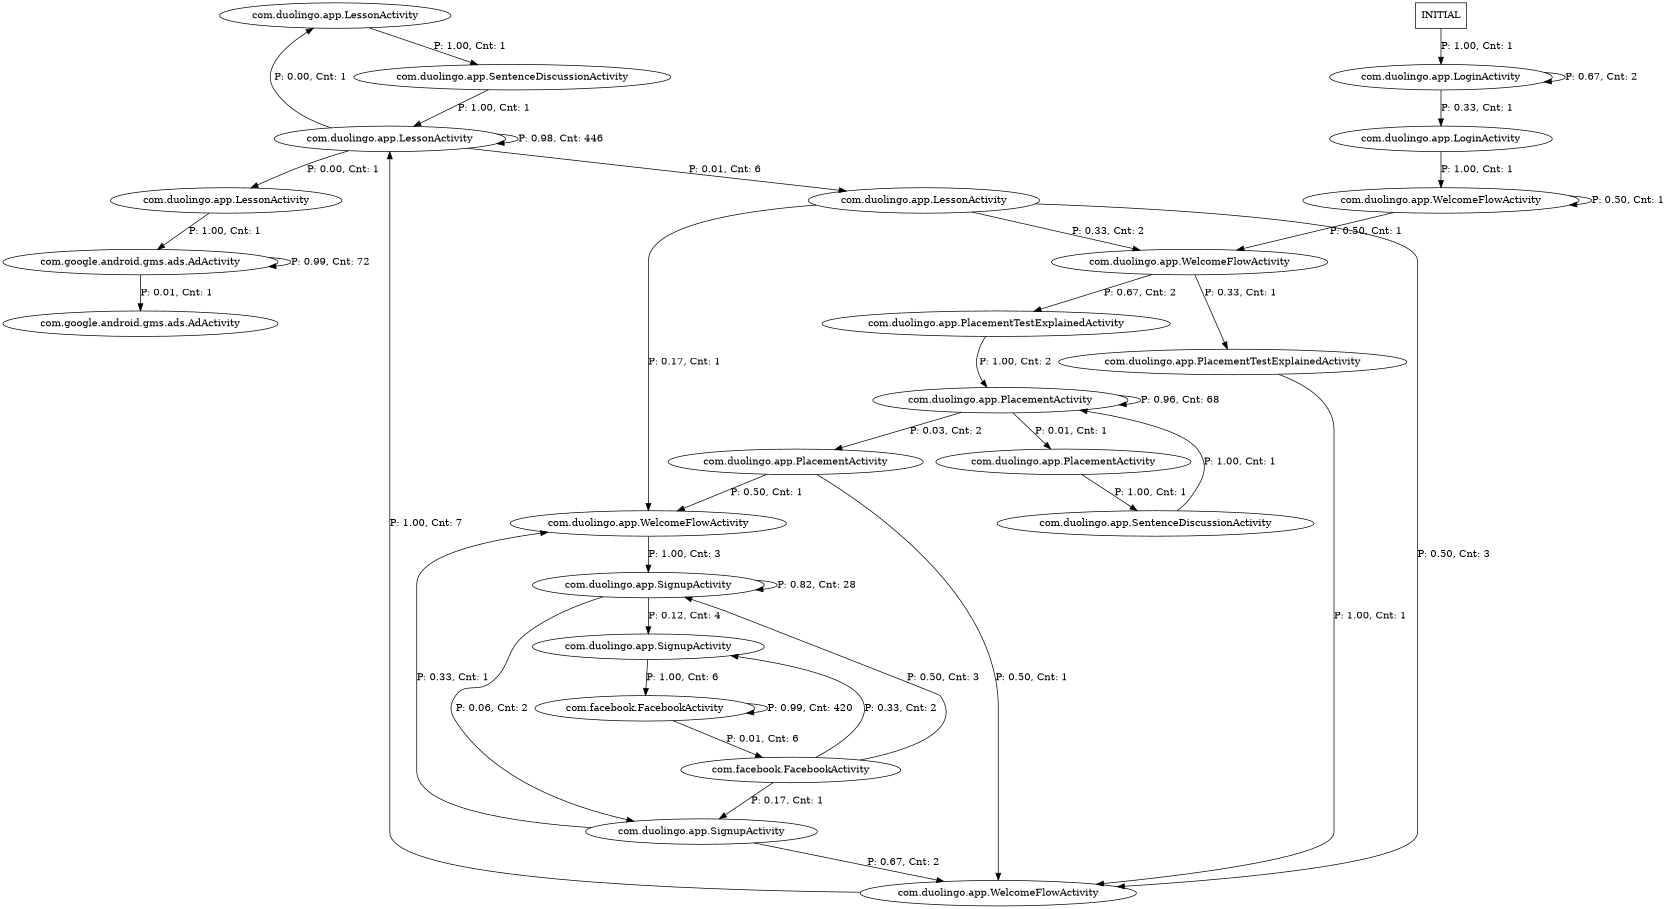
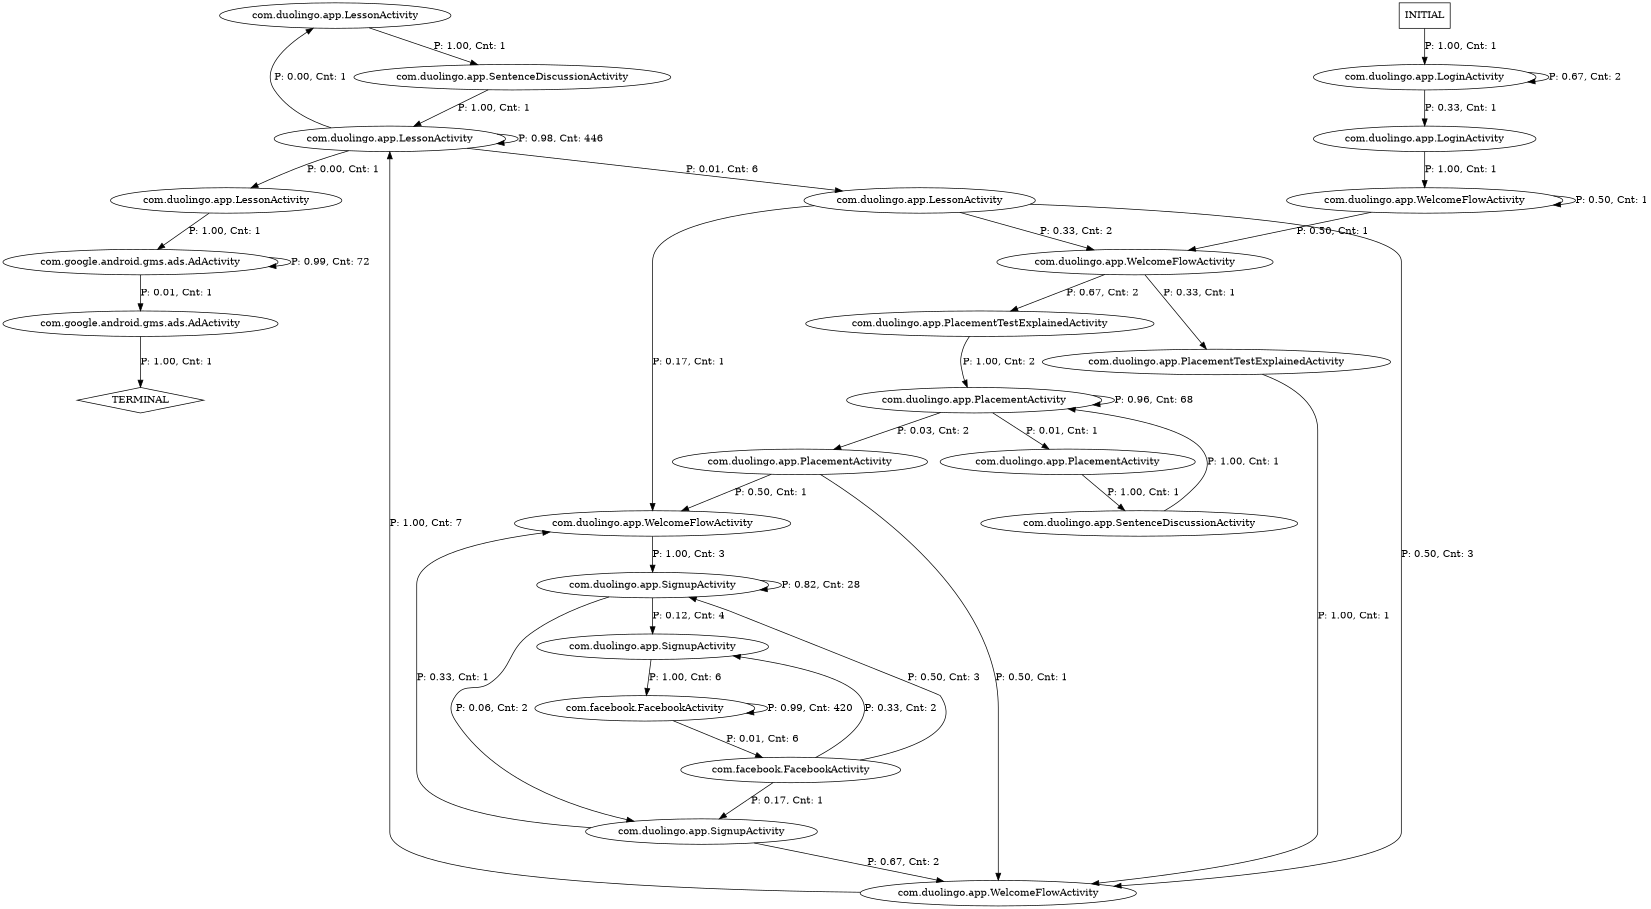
node "TERMINAL": added
